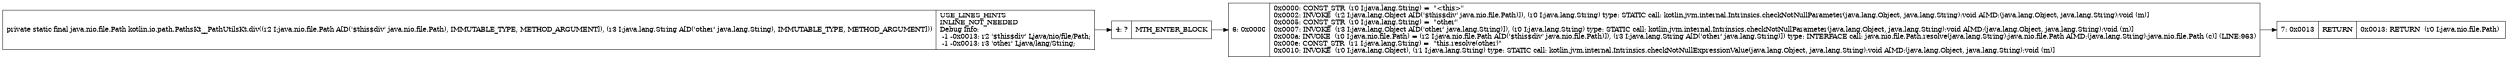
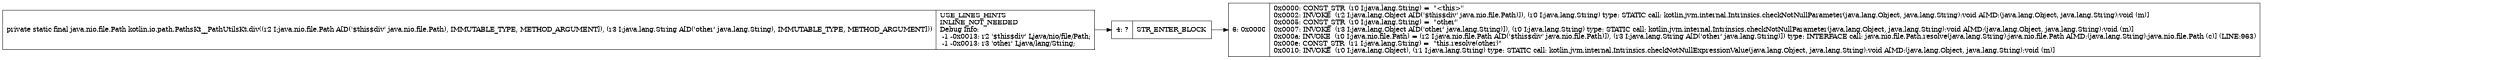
node "4: ?": text "MTH_ENTER_BLOCK" -> "STR_ENTER_BLOCK"
node "7: 0x0013": removed
